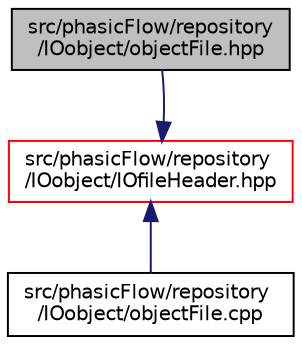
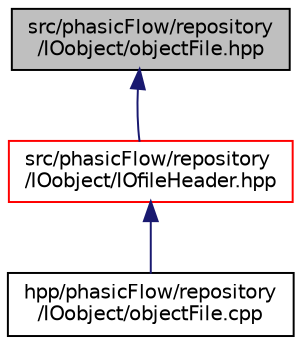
edge "src/phasicFlow/repository /IOobject/objectFile.hpp" -> "src/phasicFlow/repository /IOobject/IOfileHeader.hpp": reversed
node "src/phasicFlow/repository /IOobject/objectFile.cpp": label "src/phasicFlow/repository /IOobject/objectFile.cpp" -> "hpp/phasicFlow/repository /IOobject/objectFile.cpp"
